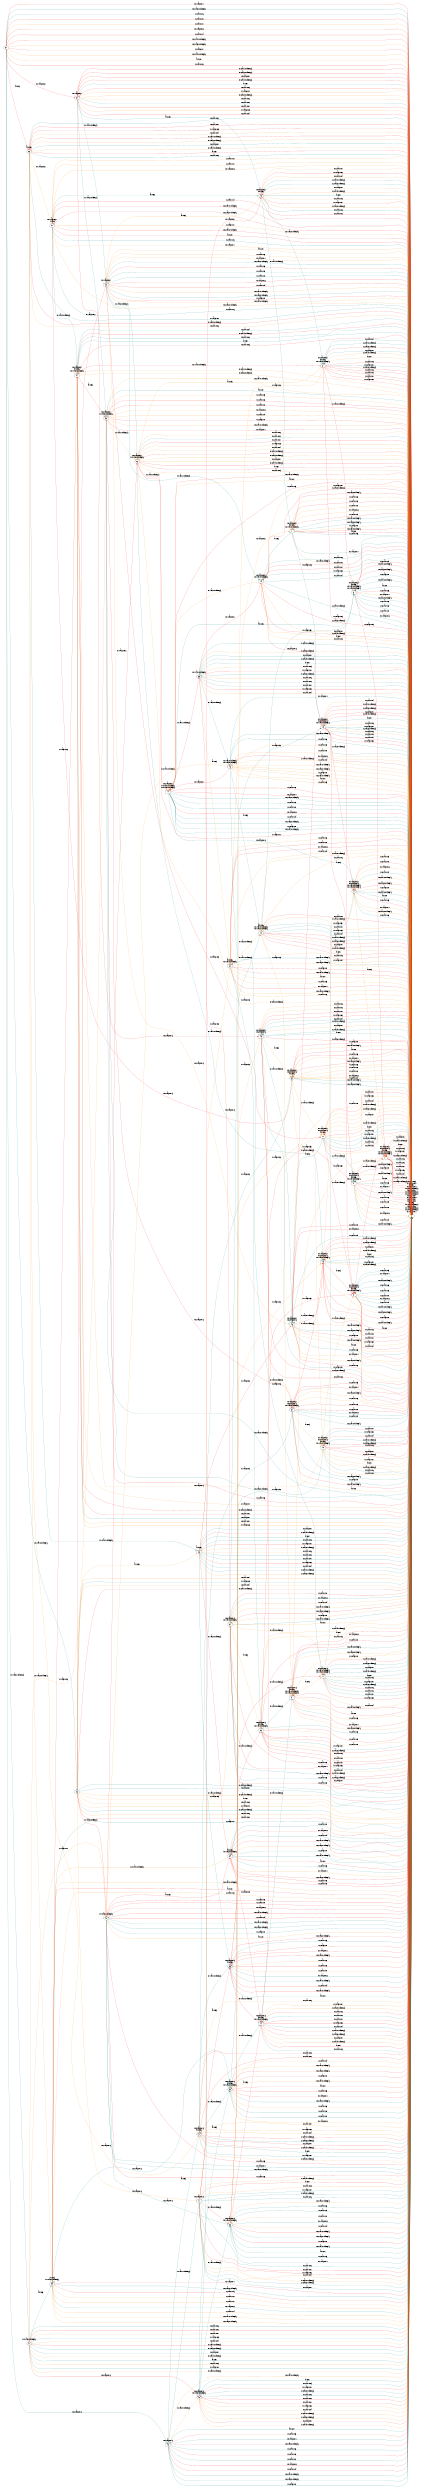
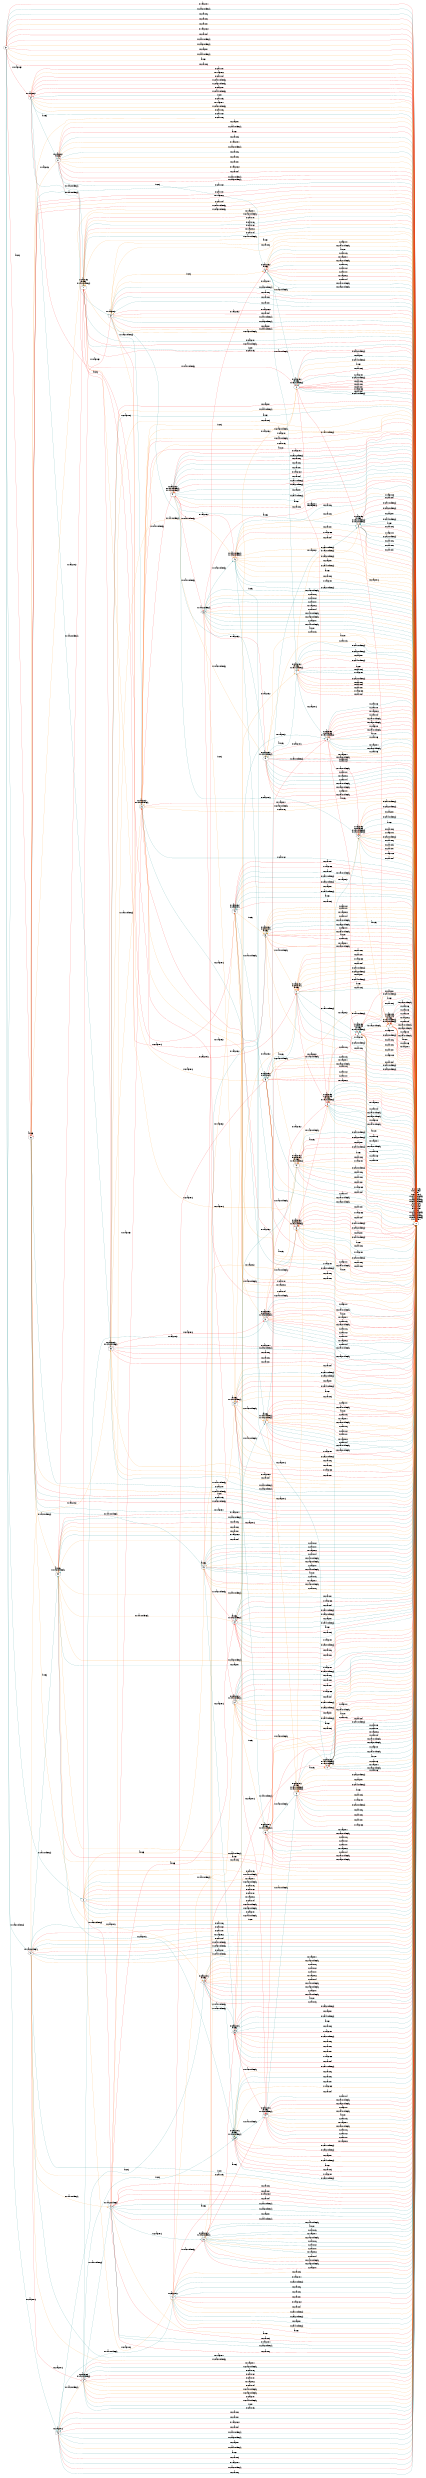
edge "84" -> "18": now "84" -> "21"
edge "13" -> "4": now "3" -> "4"
edge "47" -> "40": label "usr1_ai3_re11" -> "usr1_ai1_VoidReply"
edge "42" -> "36": now "42" -> "40"
